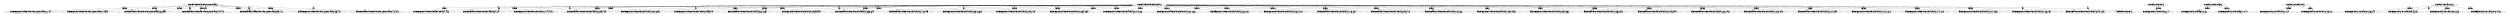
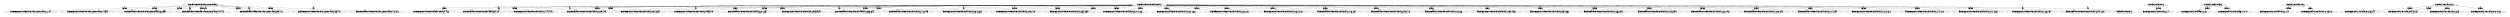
edge "rootNode@js/views/main-view.js:," -> "FunctionExpression@js/views/main-view.js:453,2422": label "tajs" -> "dynamic"
edge "rootNode@js/views/main-view.js:," -> "FunctionExpression@js/views/main-view.js:709,813": reversed
